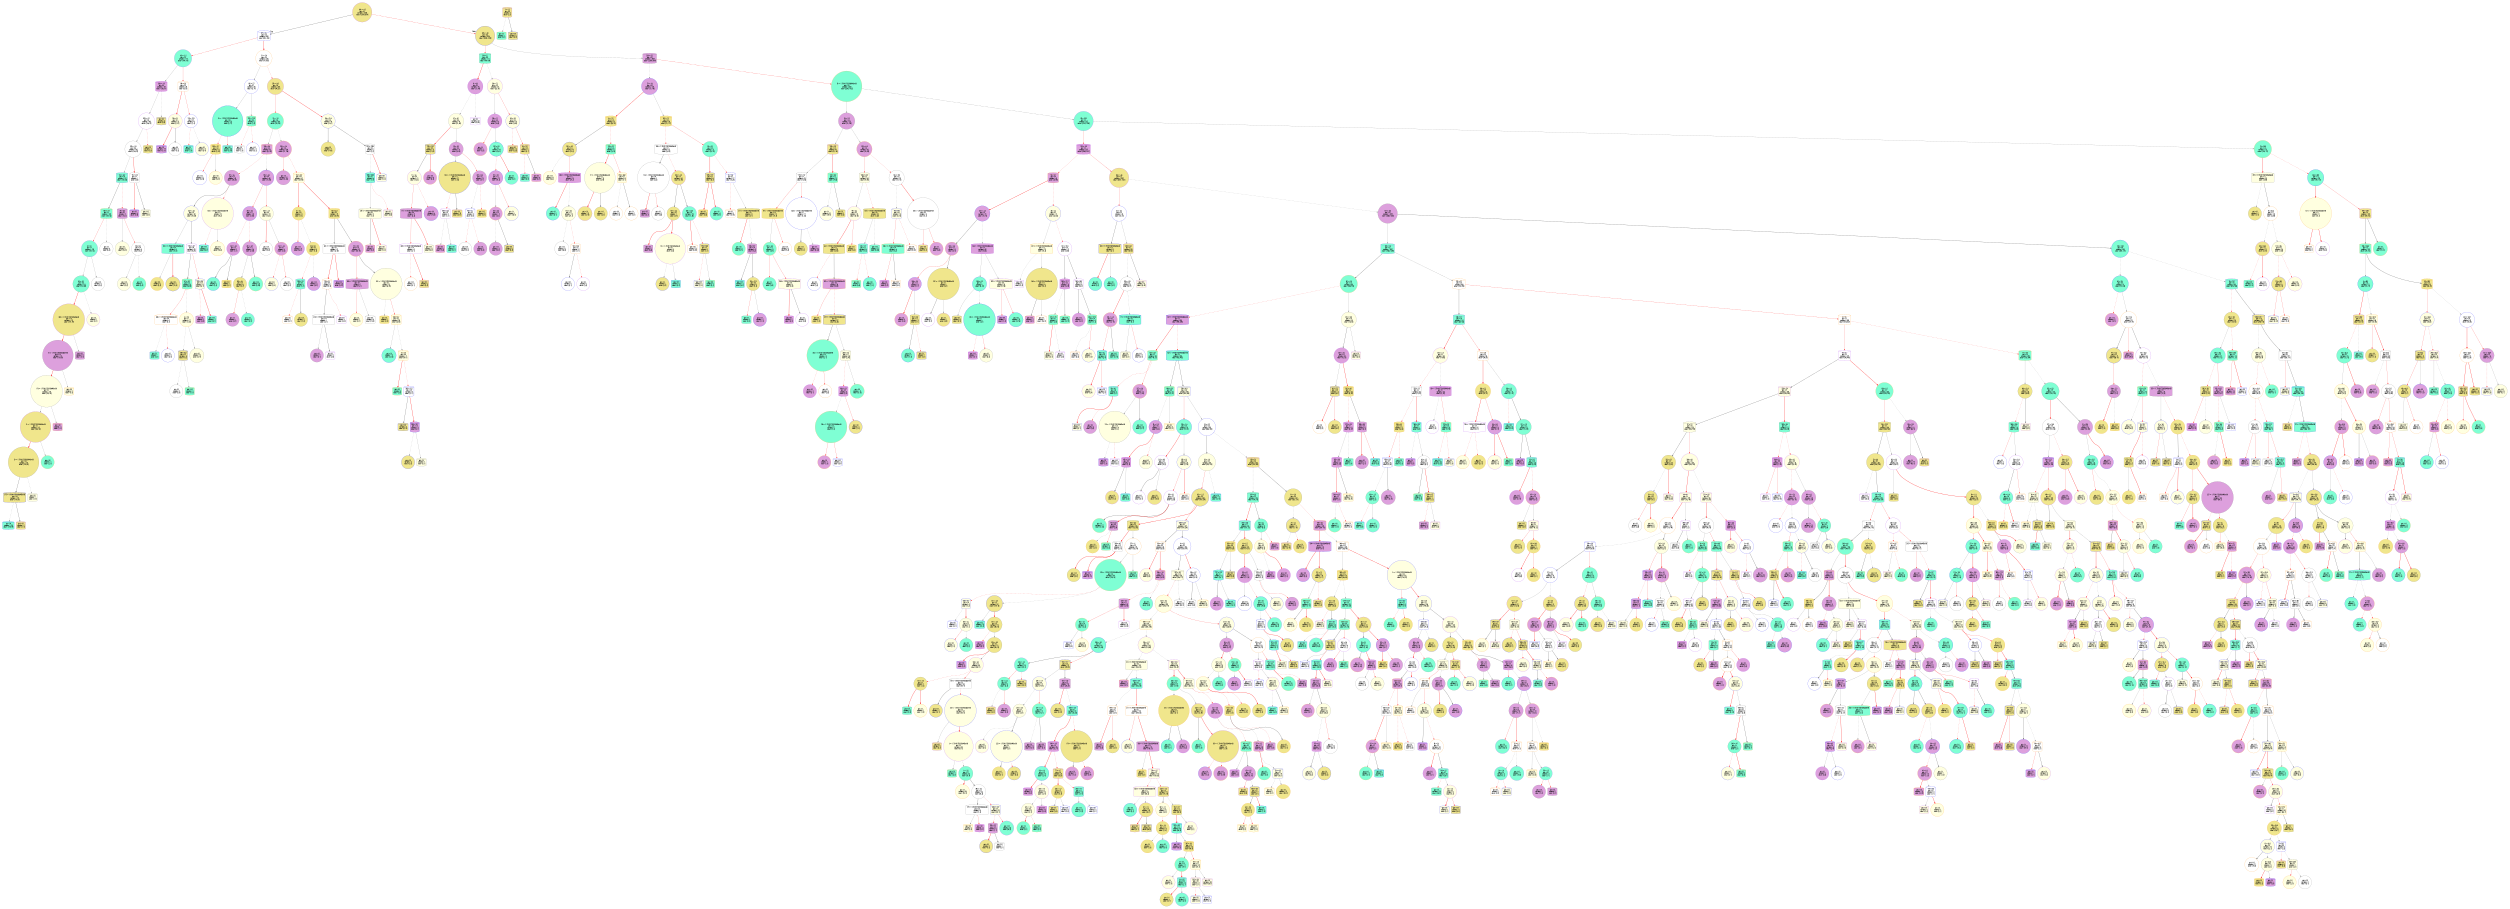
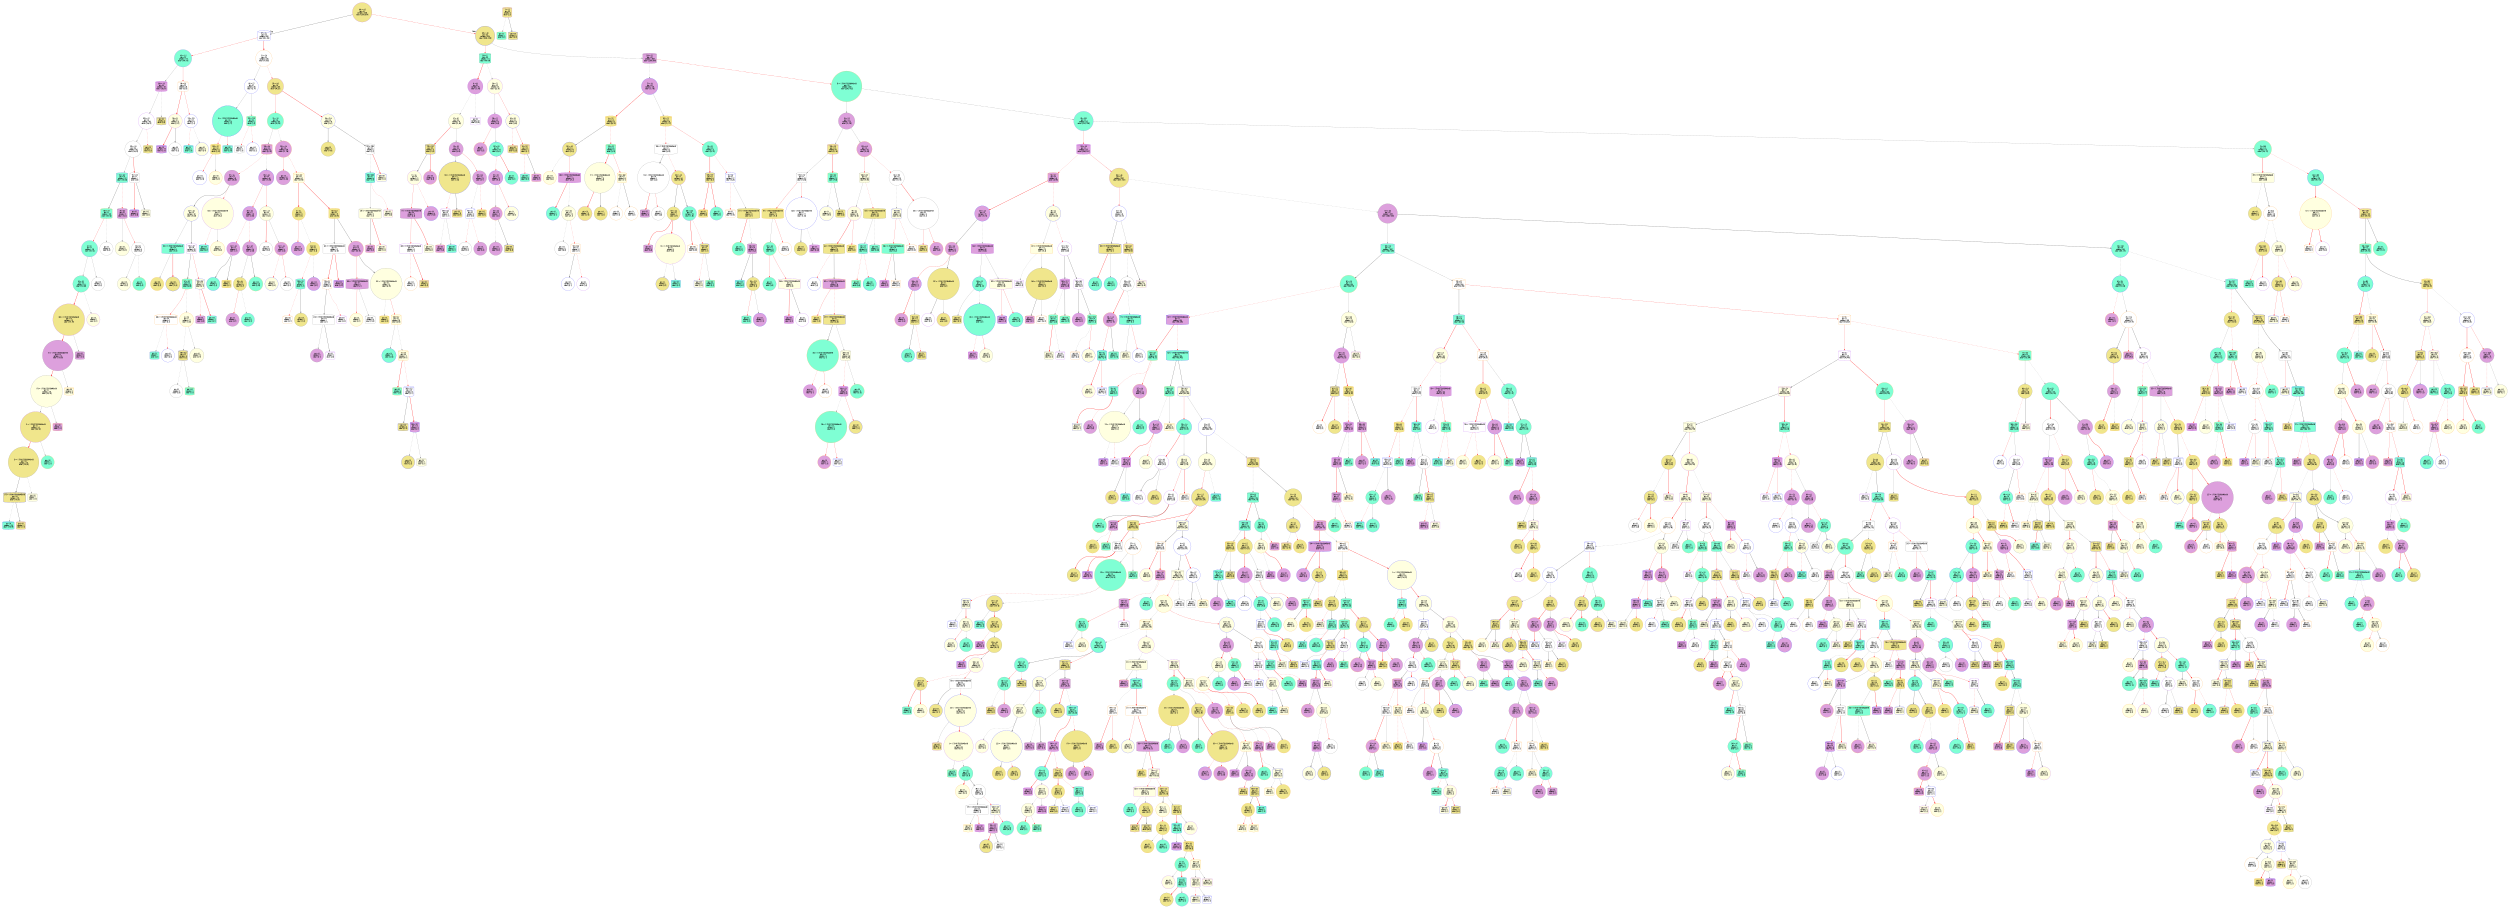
node "162 <= -0.7 gini = 0.5 samples = 17 value = [15, 10]": fillcolor aquamarine -> lightyellow
